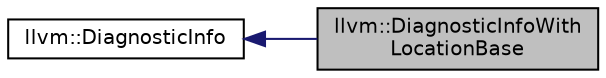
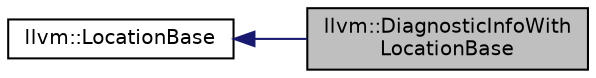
node "llvm::DiagnosticInfo": label "llvm::DiagnosticInfo" -> "llvm::LocationBase"
